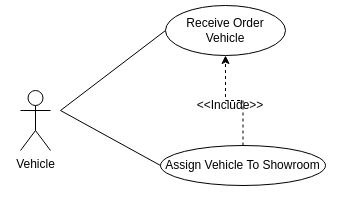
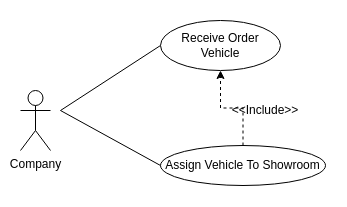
node "Receive Order Vehicle": moved (226, 31) -> (221, 46)
node "<<Include>>": moved (231, 106) -> (266, 111)
node "Vehicle": label "Vehicle" -> "Company"
